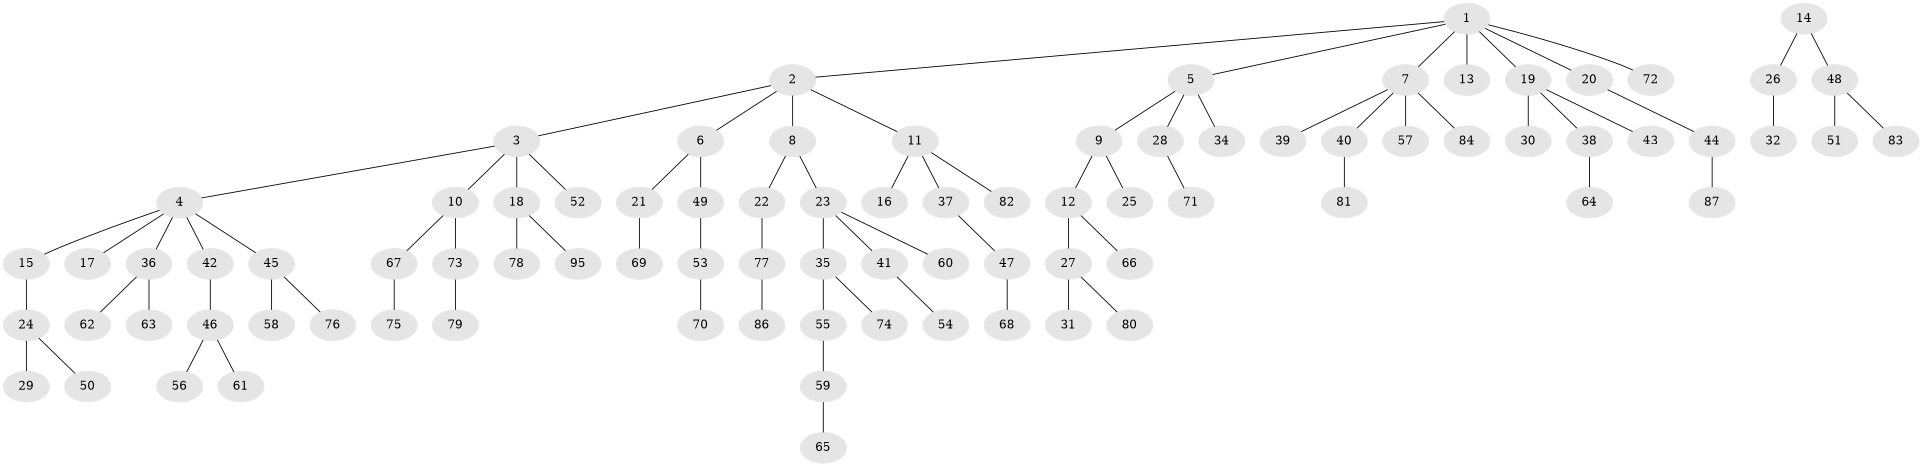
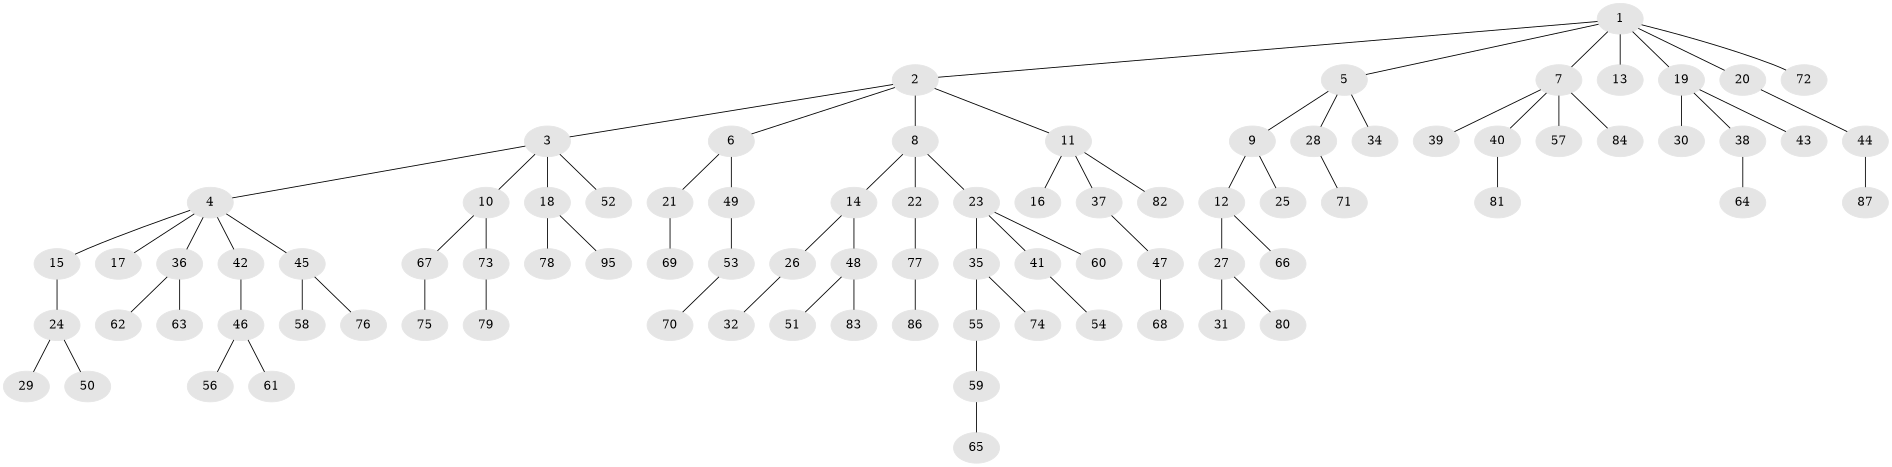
edge "8" -- "14": added
